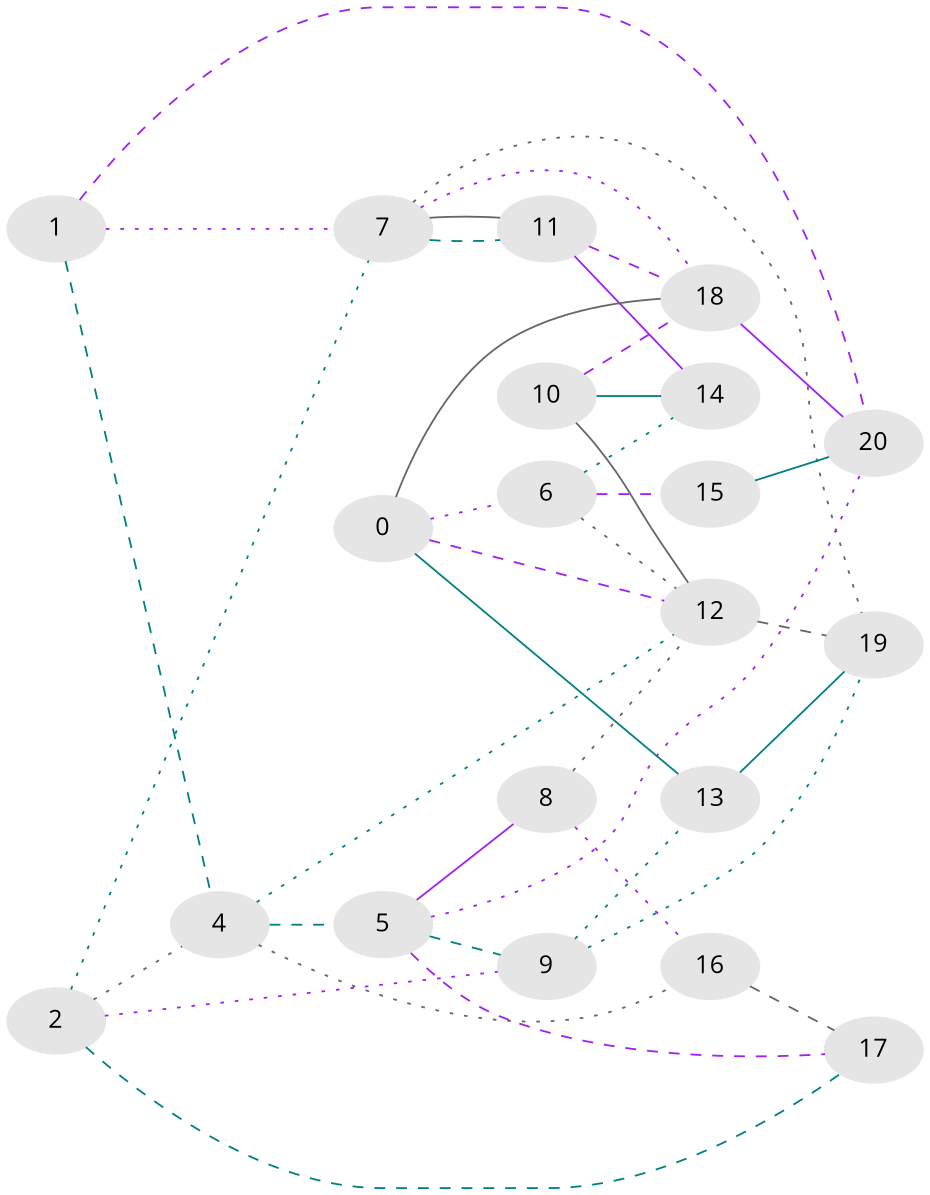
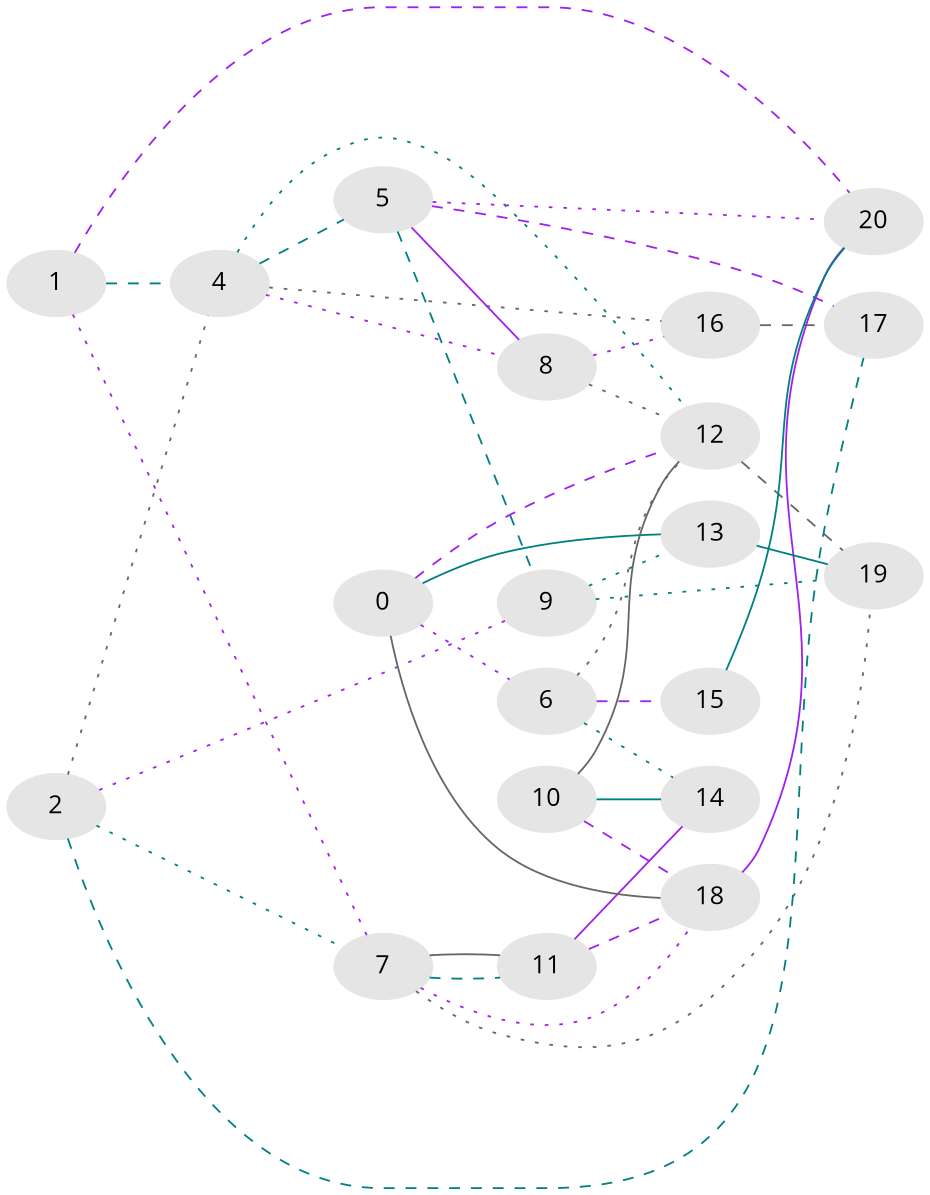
edge "4" -- "8": added
